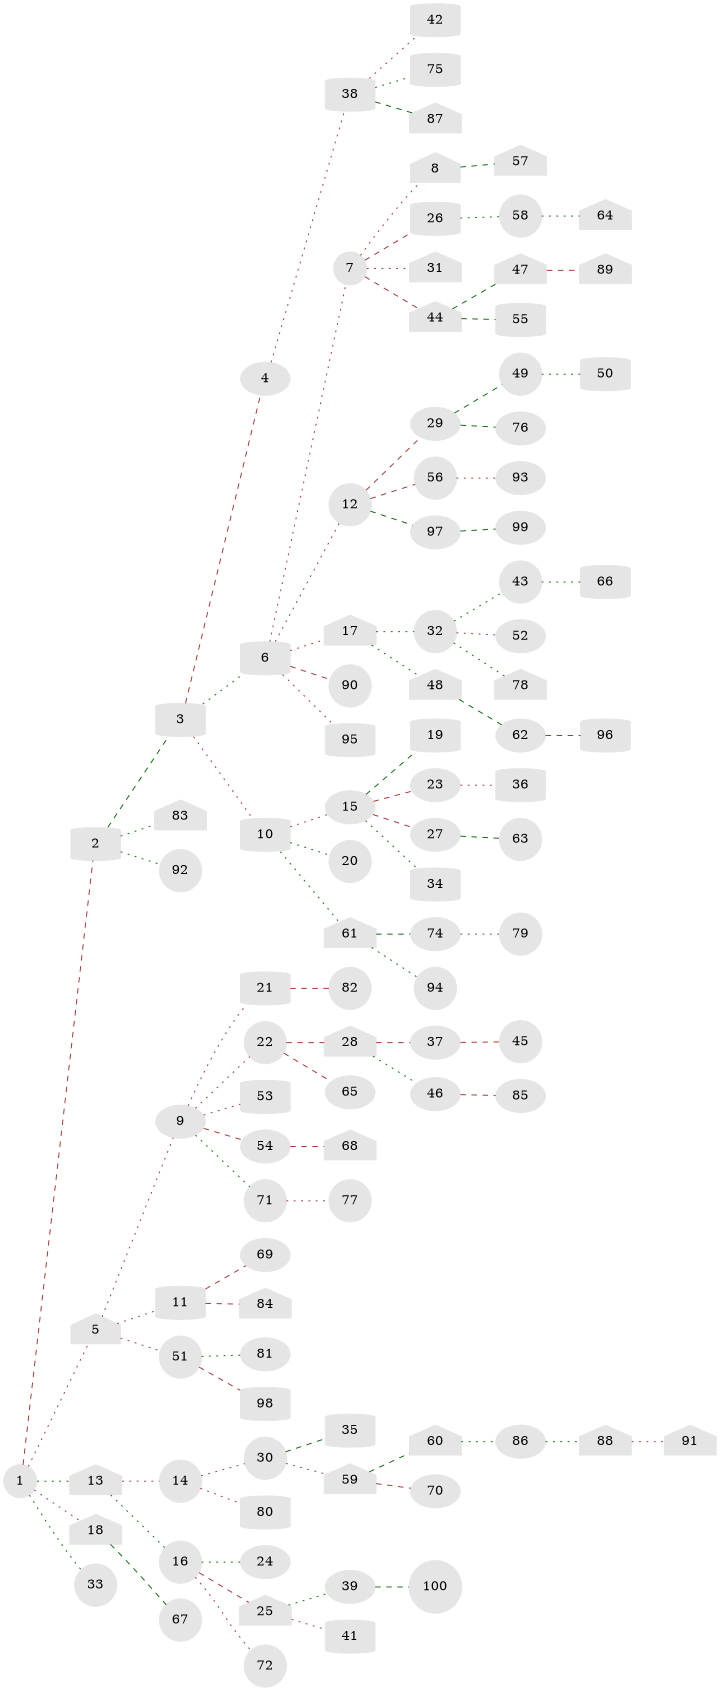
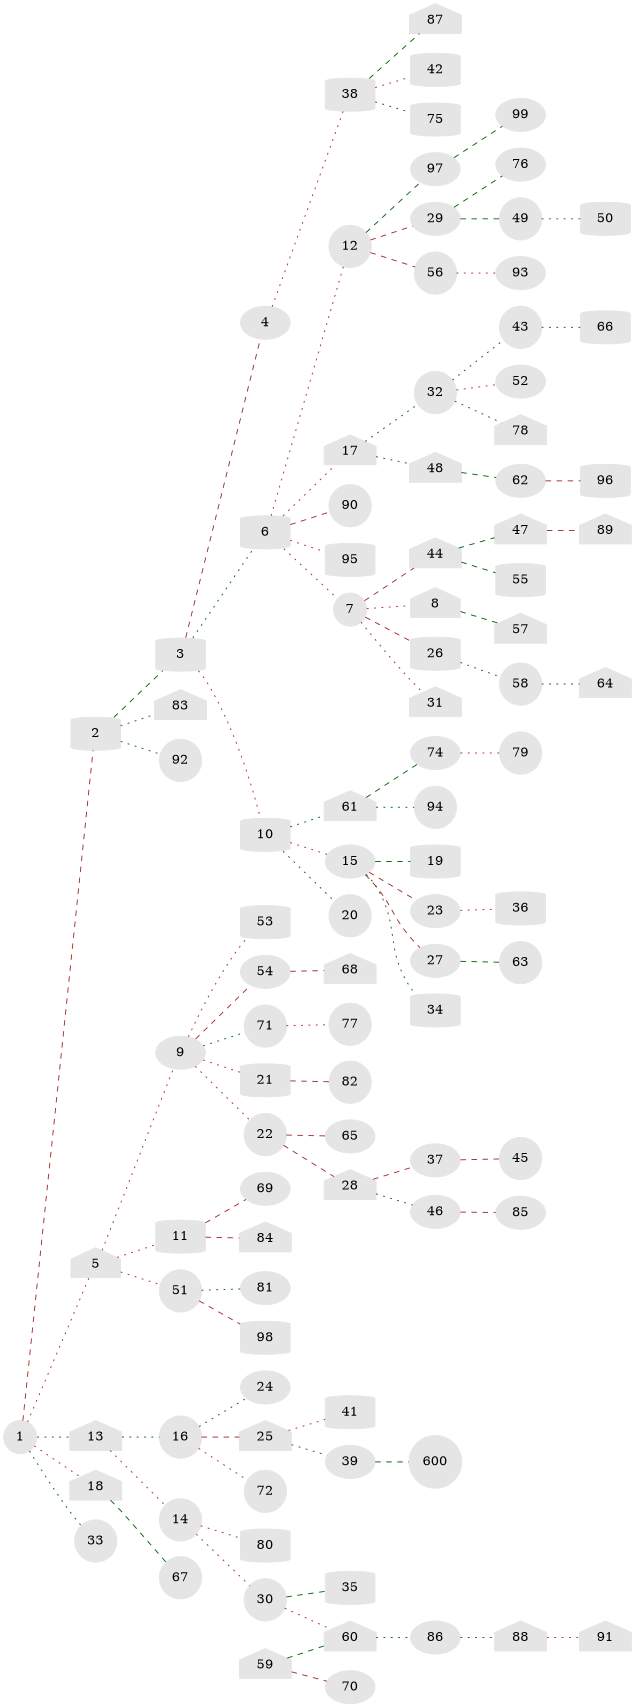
edge "30" -- "59": now "30" -- "60"
node "100": label "100" -> "600"
